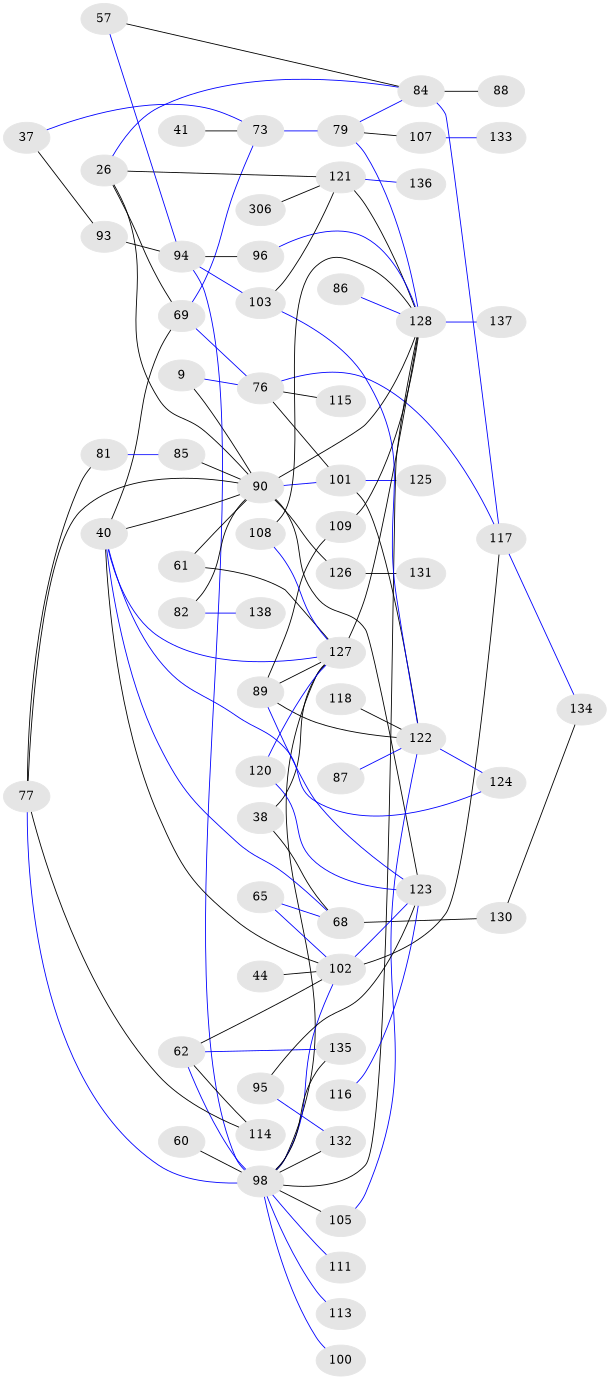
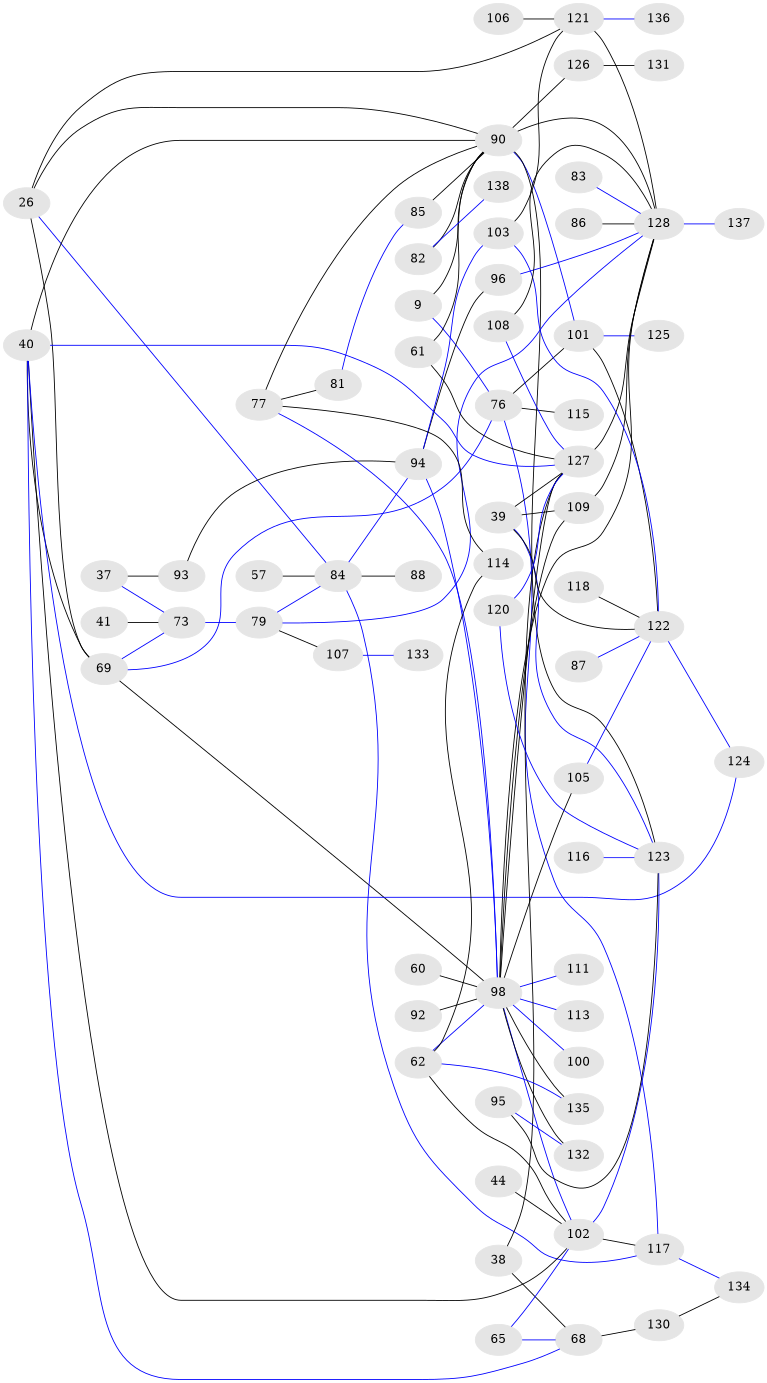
edge "57" -- "94": now "84" -- "94"
node "83": added
node "306": label "306" -> "106"
edge "86" -- "128": color blue -> black
node "89": label "89" -> "39"
edge "109" -- "98": added
edge "69" -- "98": added
node "92": added
